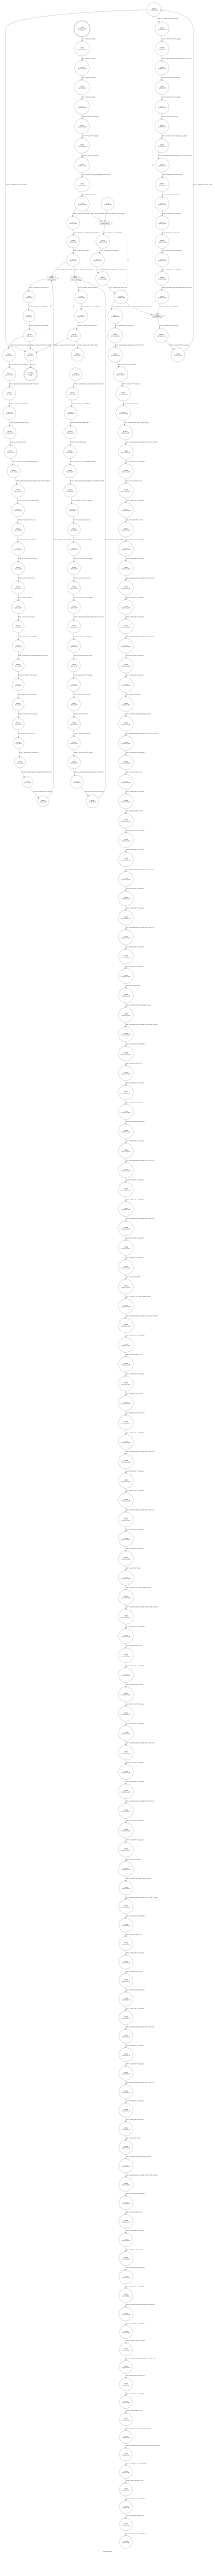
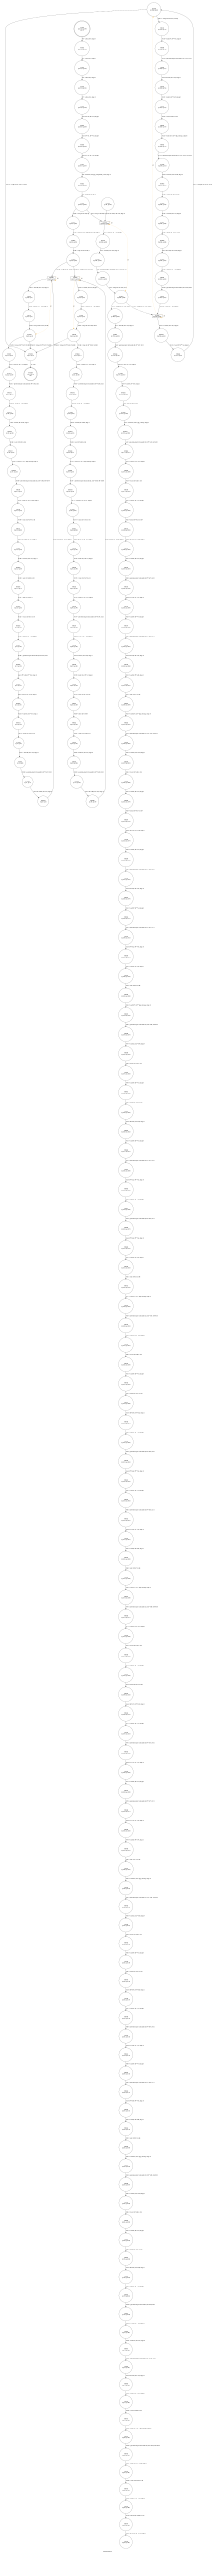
edge "N70581 (rp:53, ep:57)" -> "N70544 (rp:52, ep:56)": added, label "%166 = load i8*, i8** %4, align 8"
